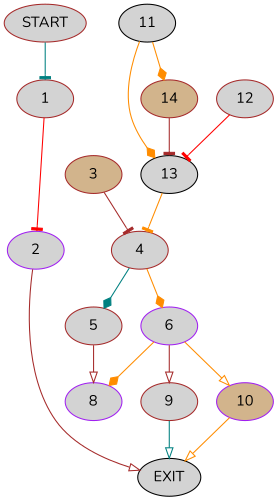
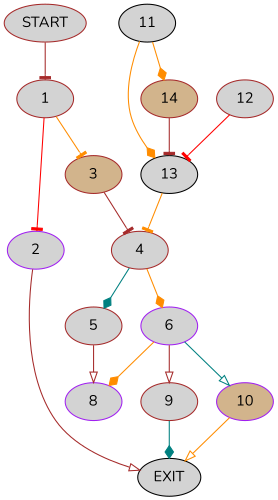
edge "START" -> "1": color teal -> brown
edge "1" -> "3": added
edge "6" -> "10": color darkorange -> teal
edge "9" -> "EXIT": arrowhead onormal -> diamond
